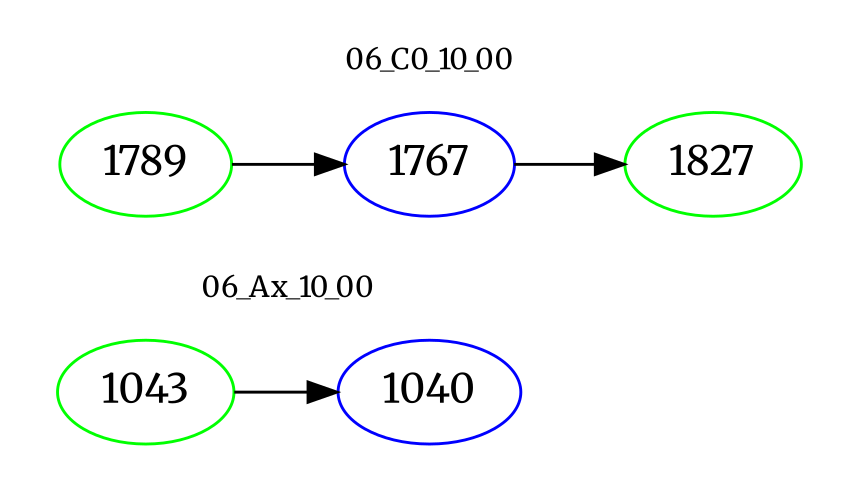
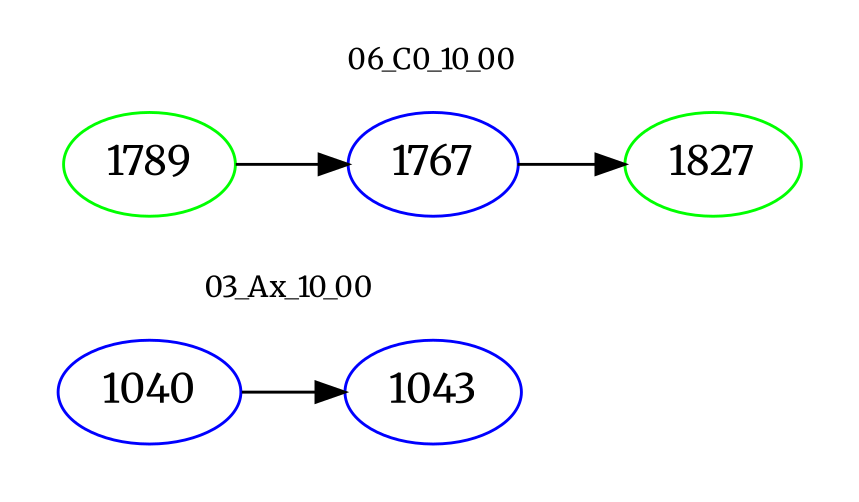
cluster "06_Ax_10_00": label "06_Ax_10_00" -> "03_Ax_10_00"
node "1043": color green -> blue
edge "1043" -> "1040": reversed
